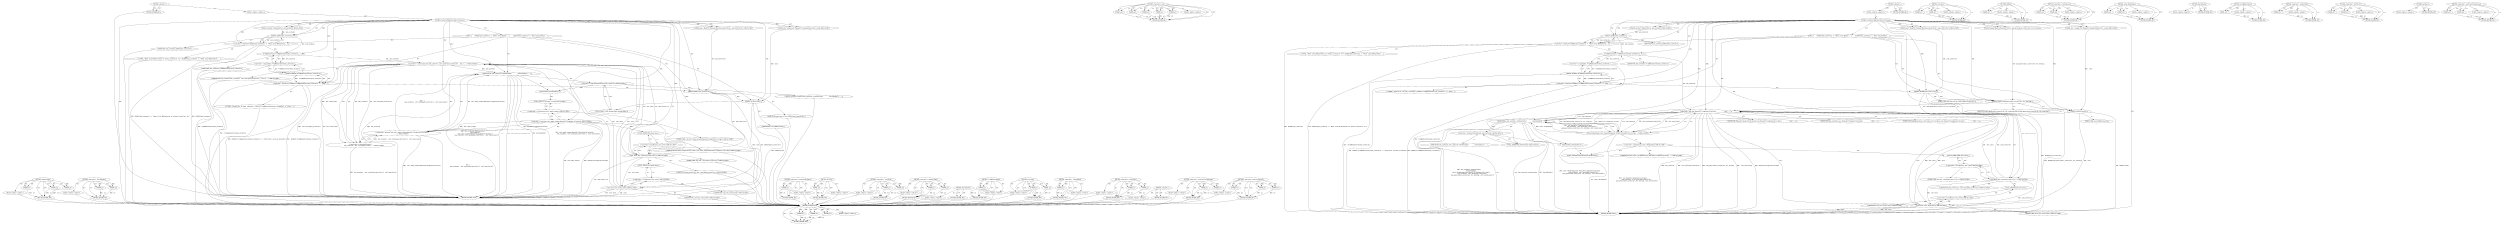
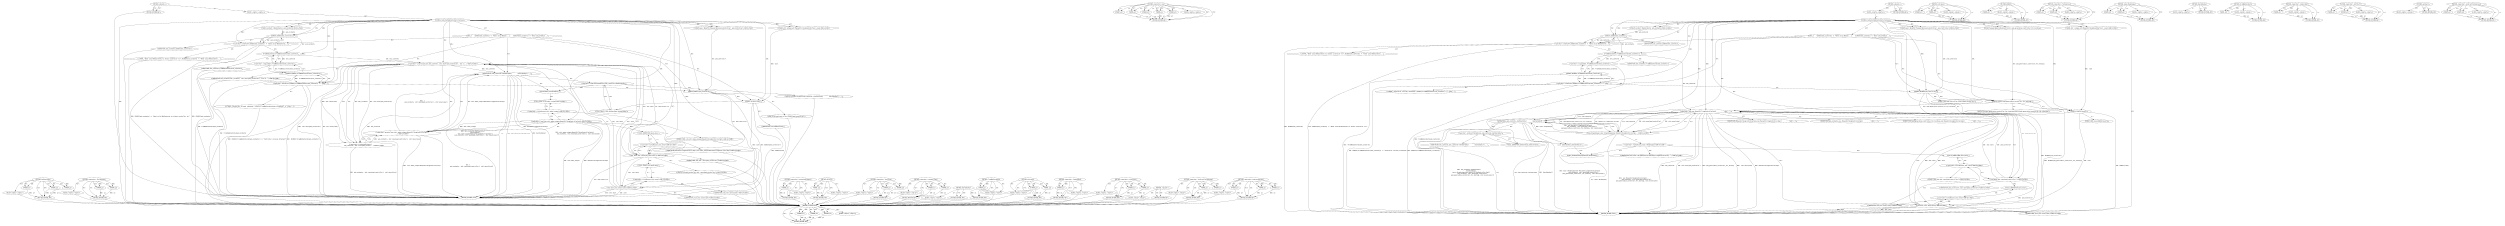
edge "<(std.move,std::move(pwd_controller))<SUB>15</SUB>>" -> "<(<operator>.fieldAccess,std::move)<SUB>15</SUB>>": now "<(IDENTIFIER,std,std::move(view))<SUB>16</SUB>>" -> "<(<operator>.fieldAccess,std::move)<SUB>15</SUB>>"
edge "<(std.move,std::move(pwd_controller))<SUB>15</SUB>>" -> "<(std.move,std::move(view))<SUB>16</SUB>>": removed, label "DDG: std::move"
